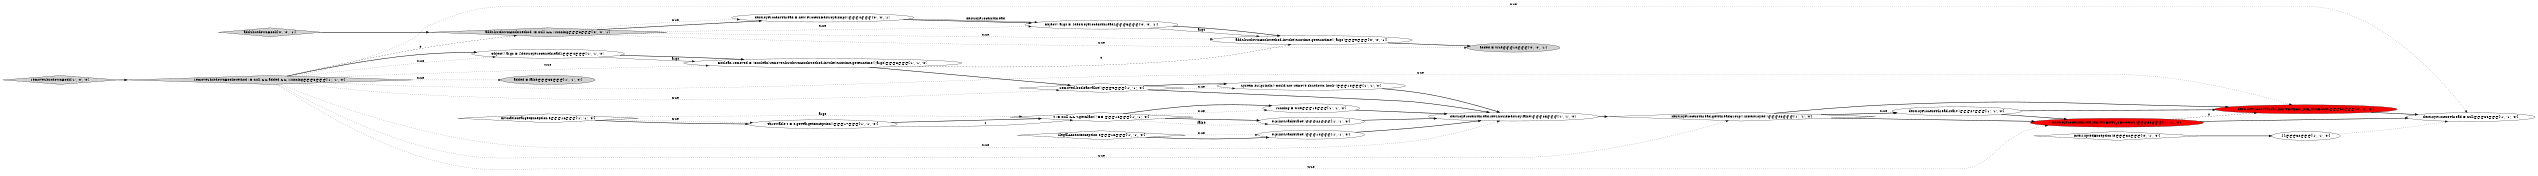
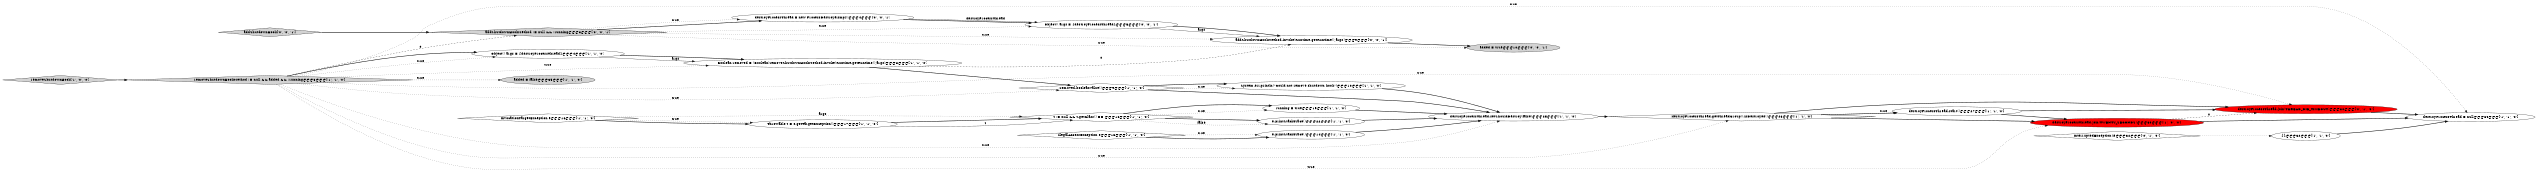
edge "{}@@@32@@@['1', '1', '0']" -> "destroyProcessThread = null@@@34@@@['1', '1', '0']": style dotted -> bold
edge "InterruptedException ie@@@32@@@['0', '1', '0']" -> "{}@@@32@@@['1', '1', '0']": style bold -> dotted
